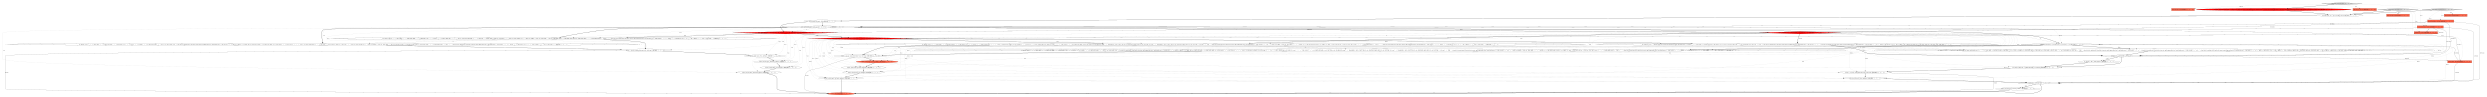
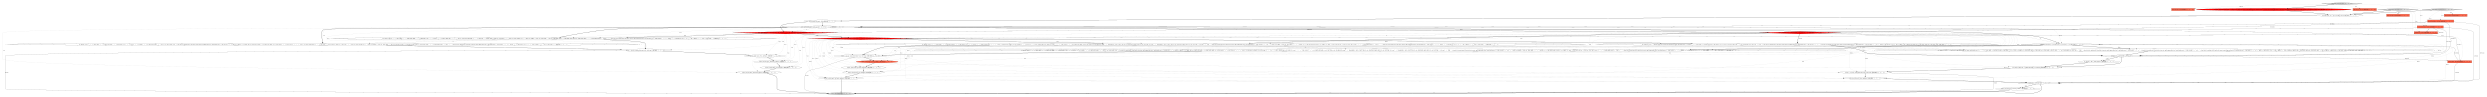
node "return dbStat@@@33@@@['1', '1', '1']": fillcolor tomato -> lightgray
